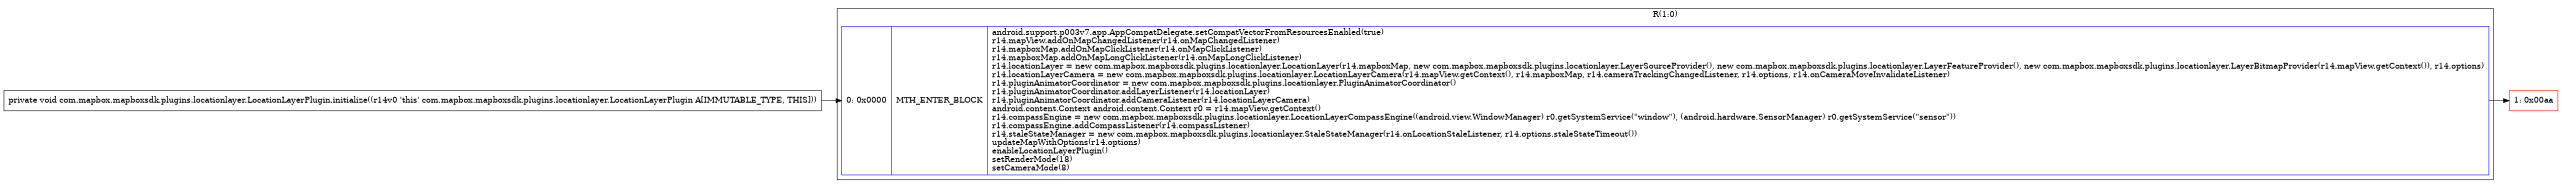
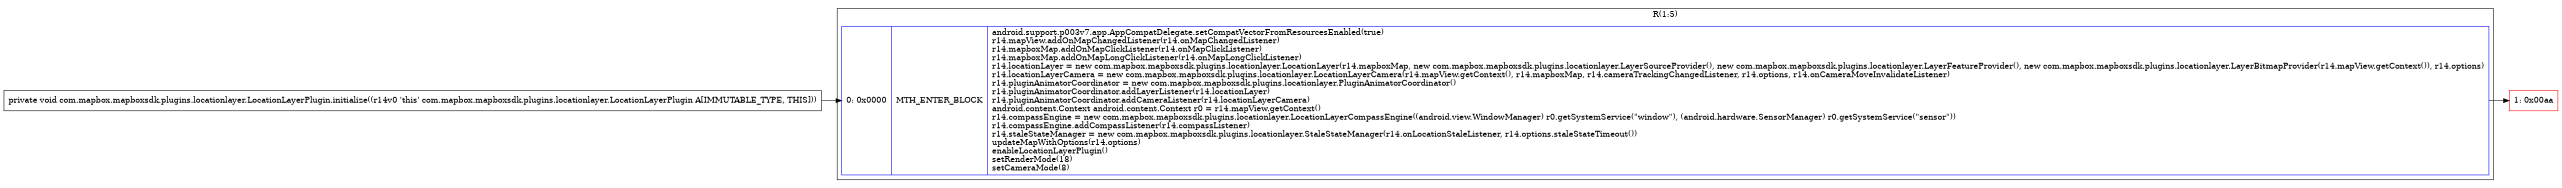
cluster "R(1:0)": label "R(1:0)" -> "R(1:5)"
